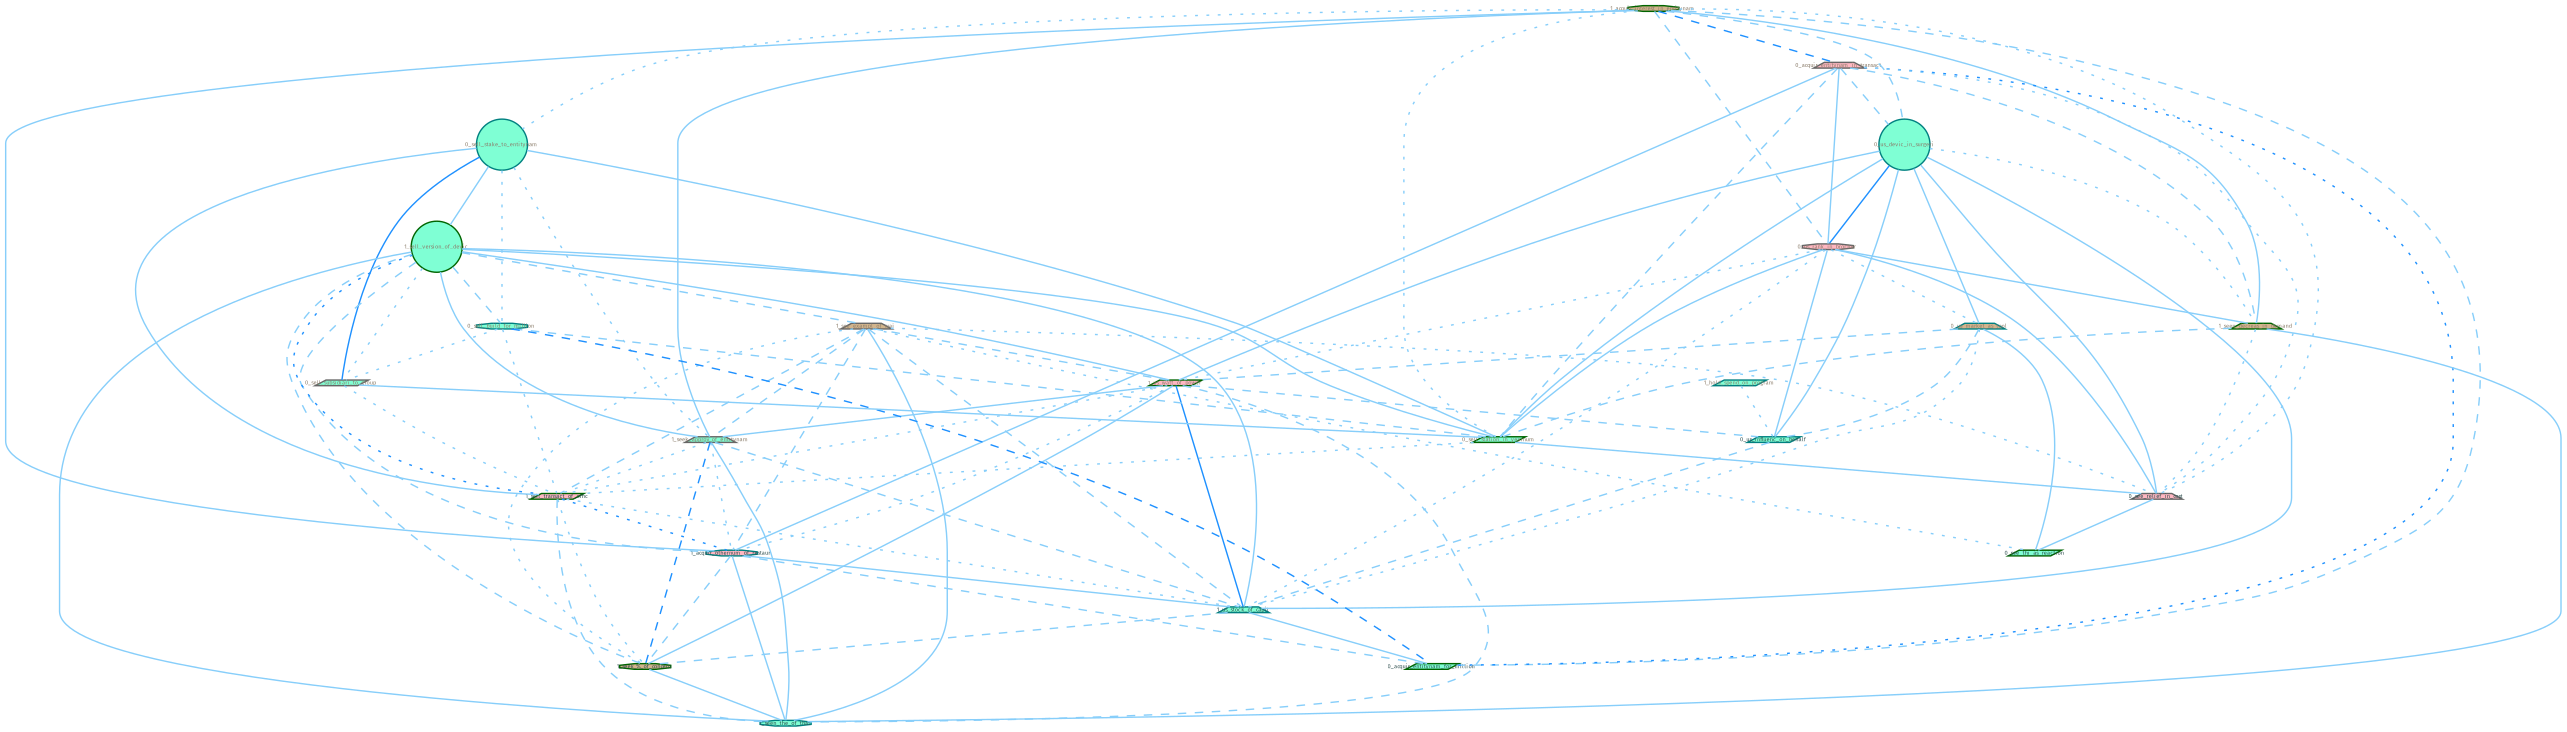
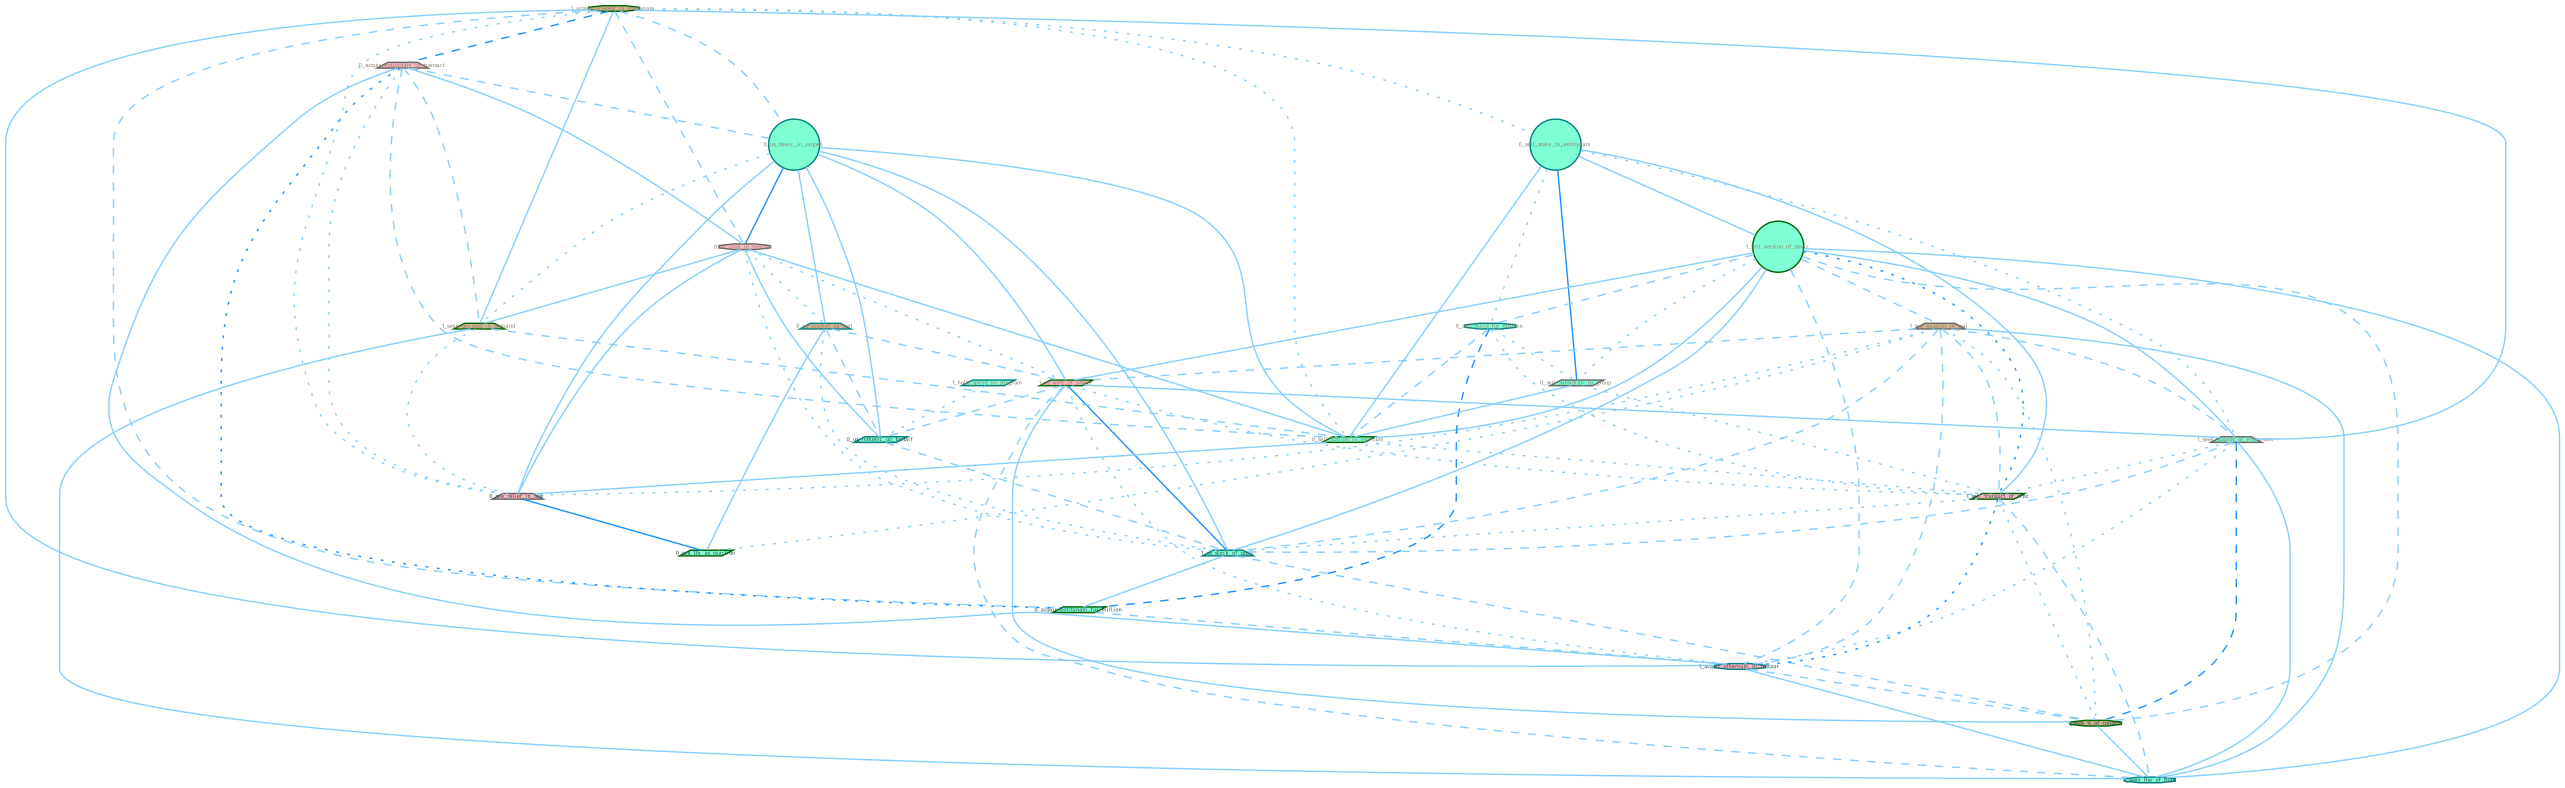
edge "0_see_relief_in_cost" -- "0_see_thi_as_reaction": color #87cefa -> #1e90ff
edge "1_acquir_othernum_of_restaur" -- "1_us_stock_of_capit": removed
